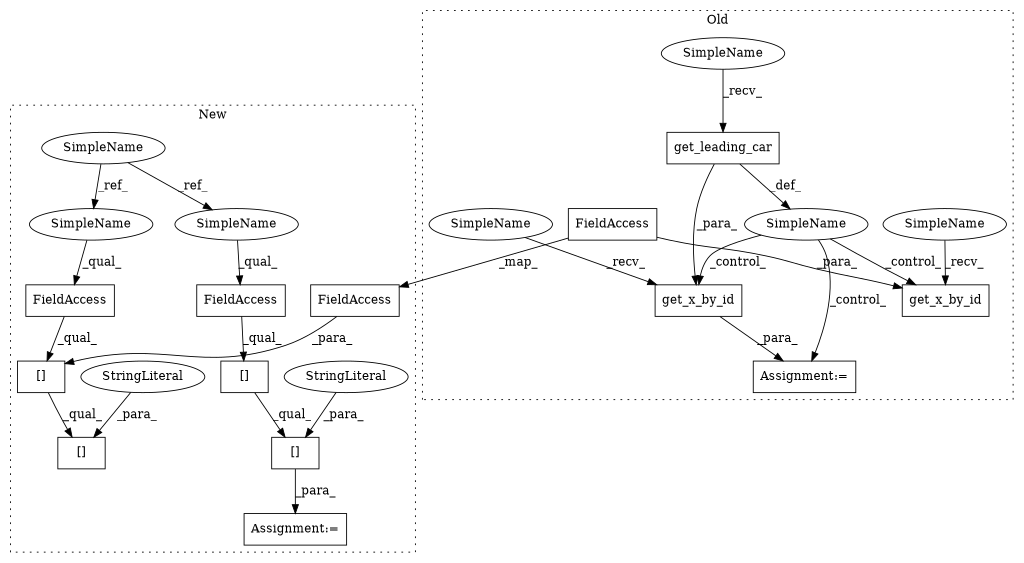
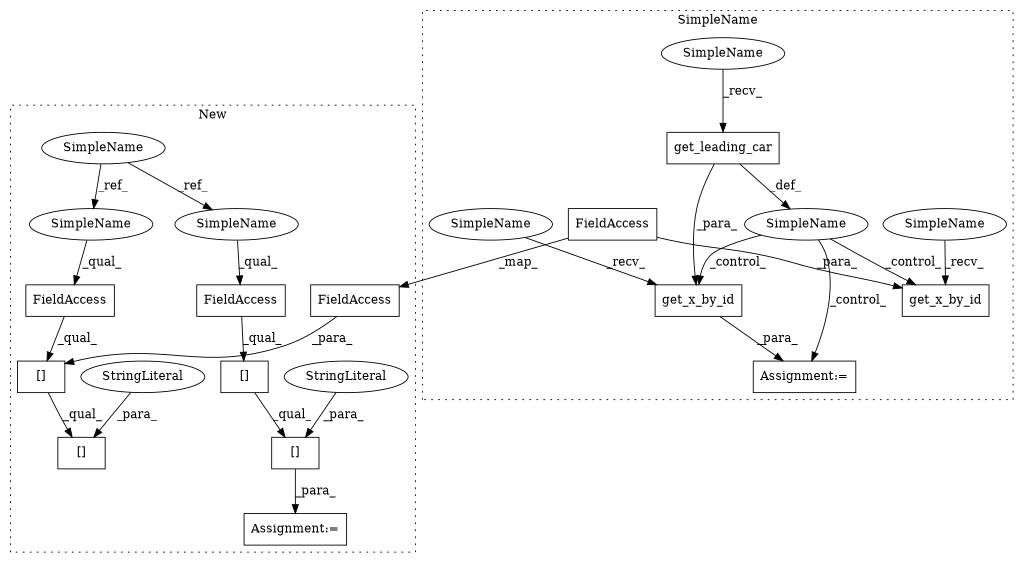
cluster "Old": label "Old" -> "SimpleName"
